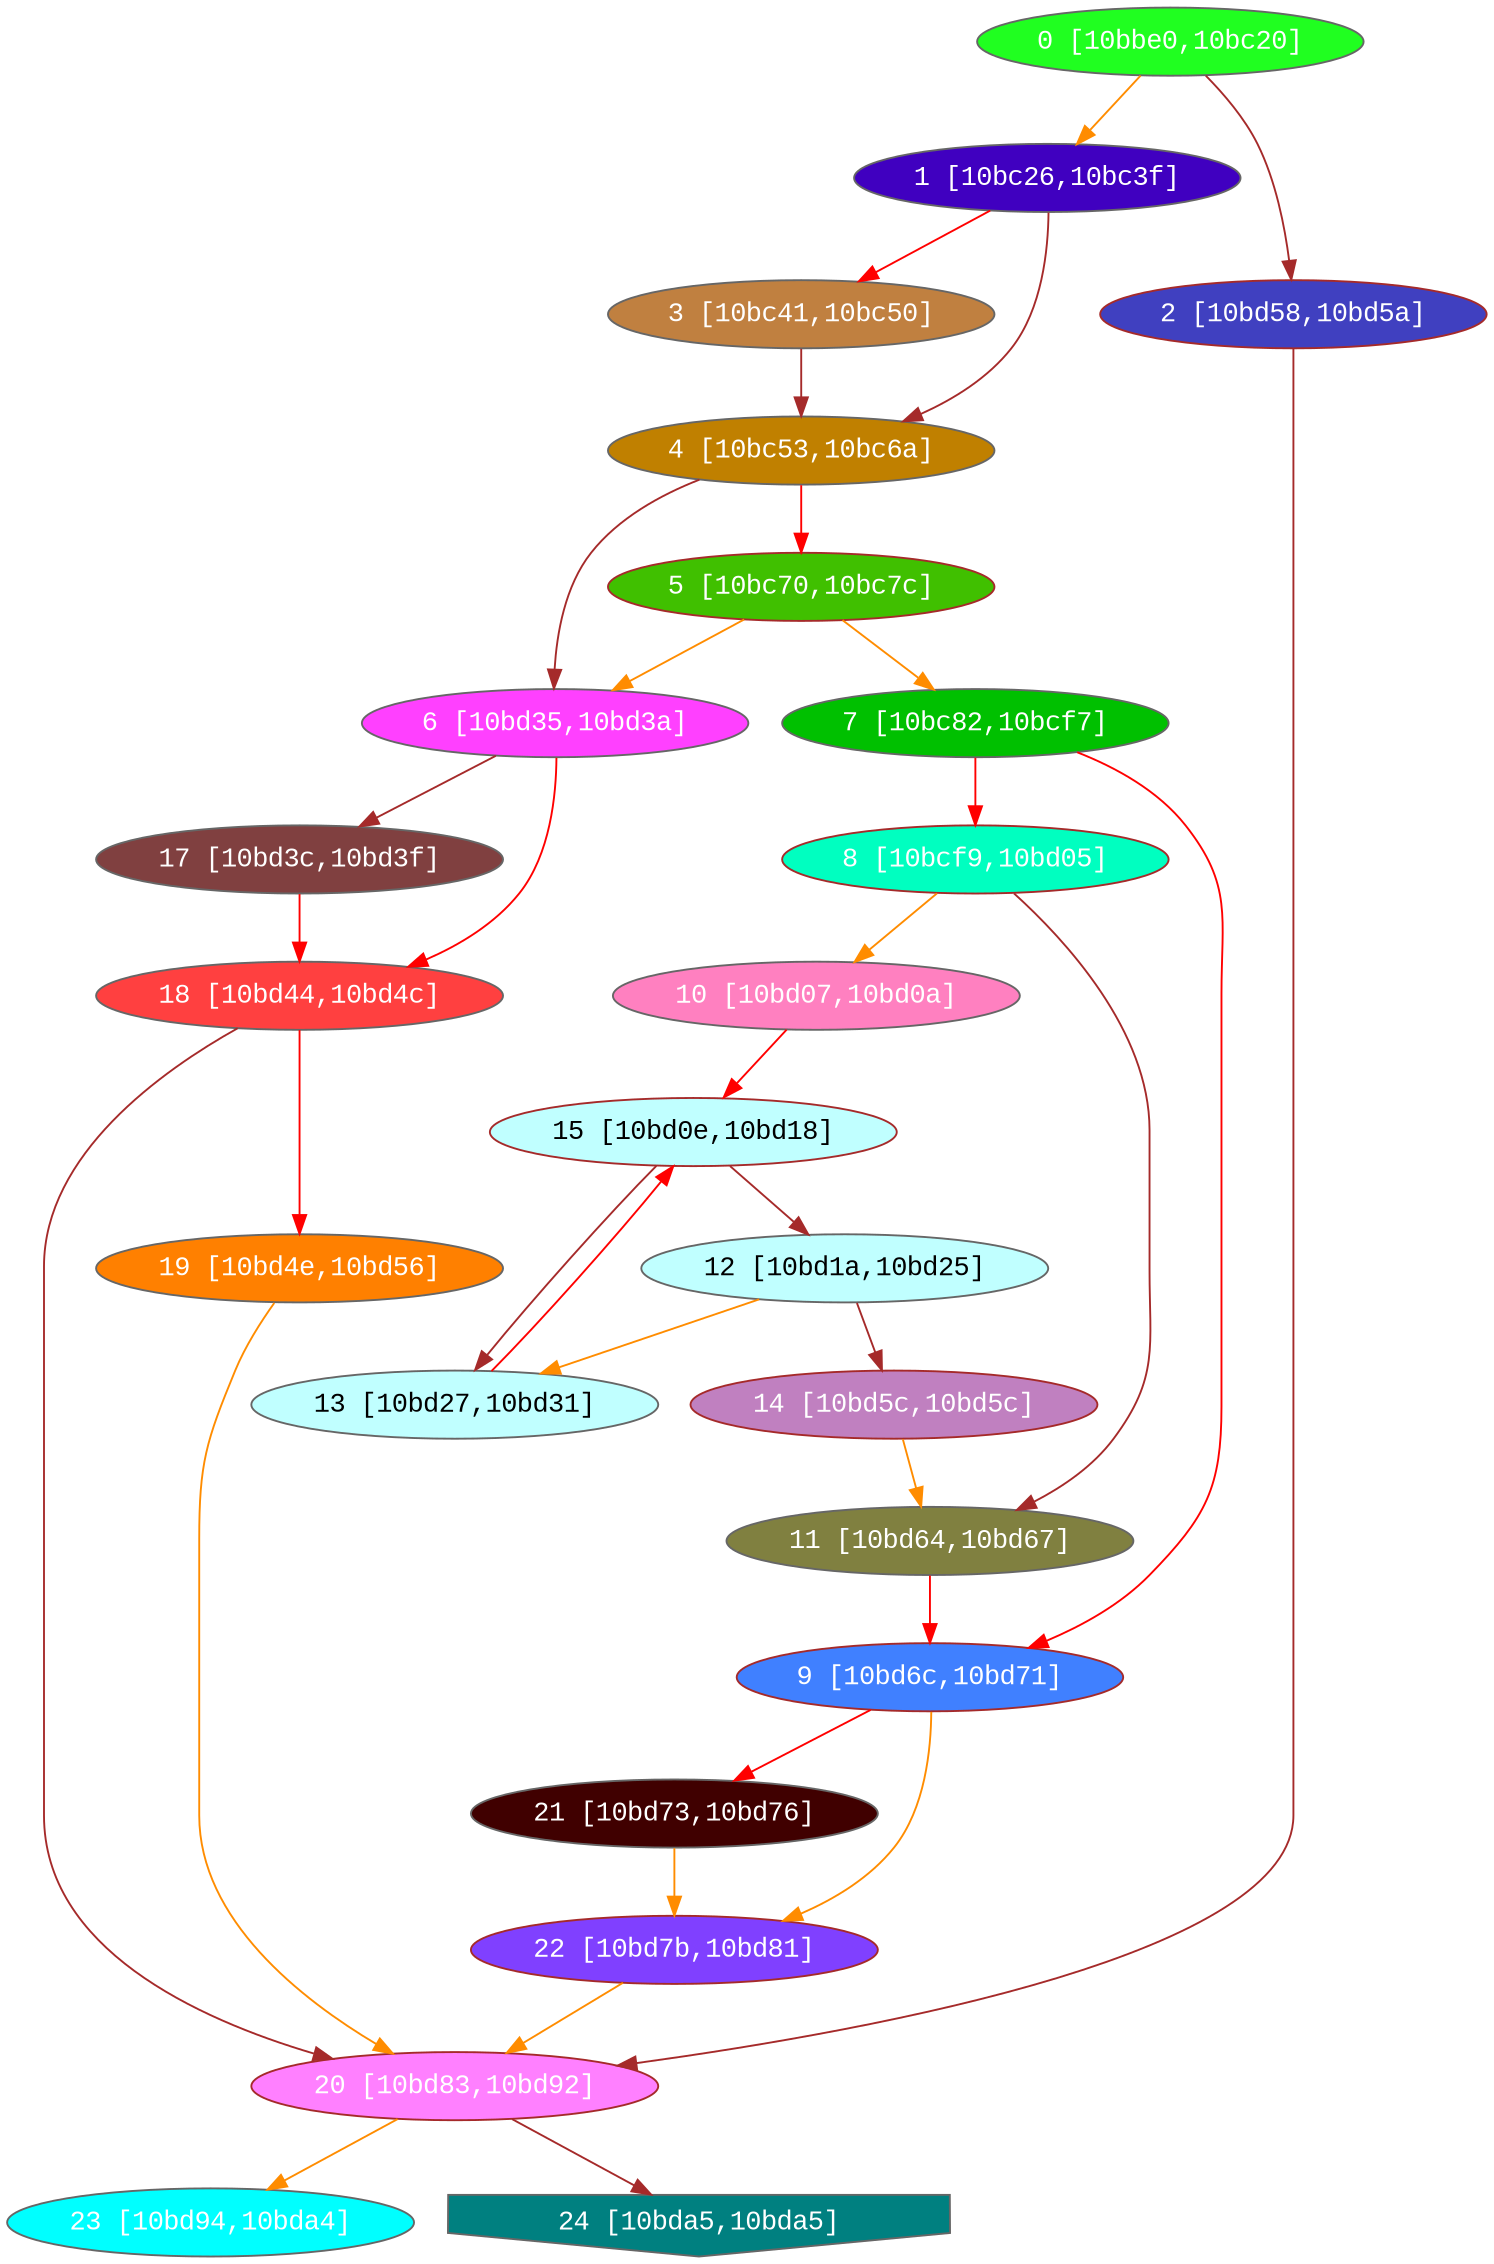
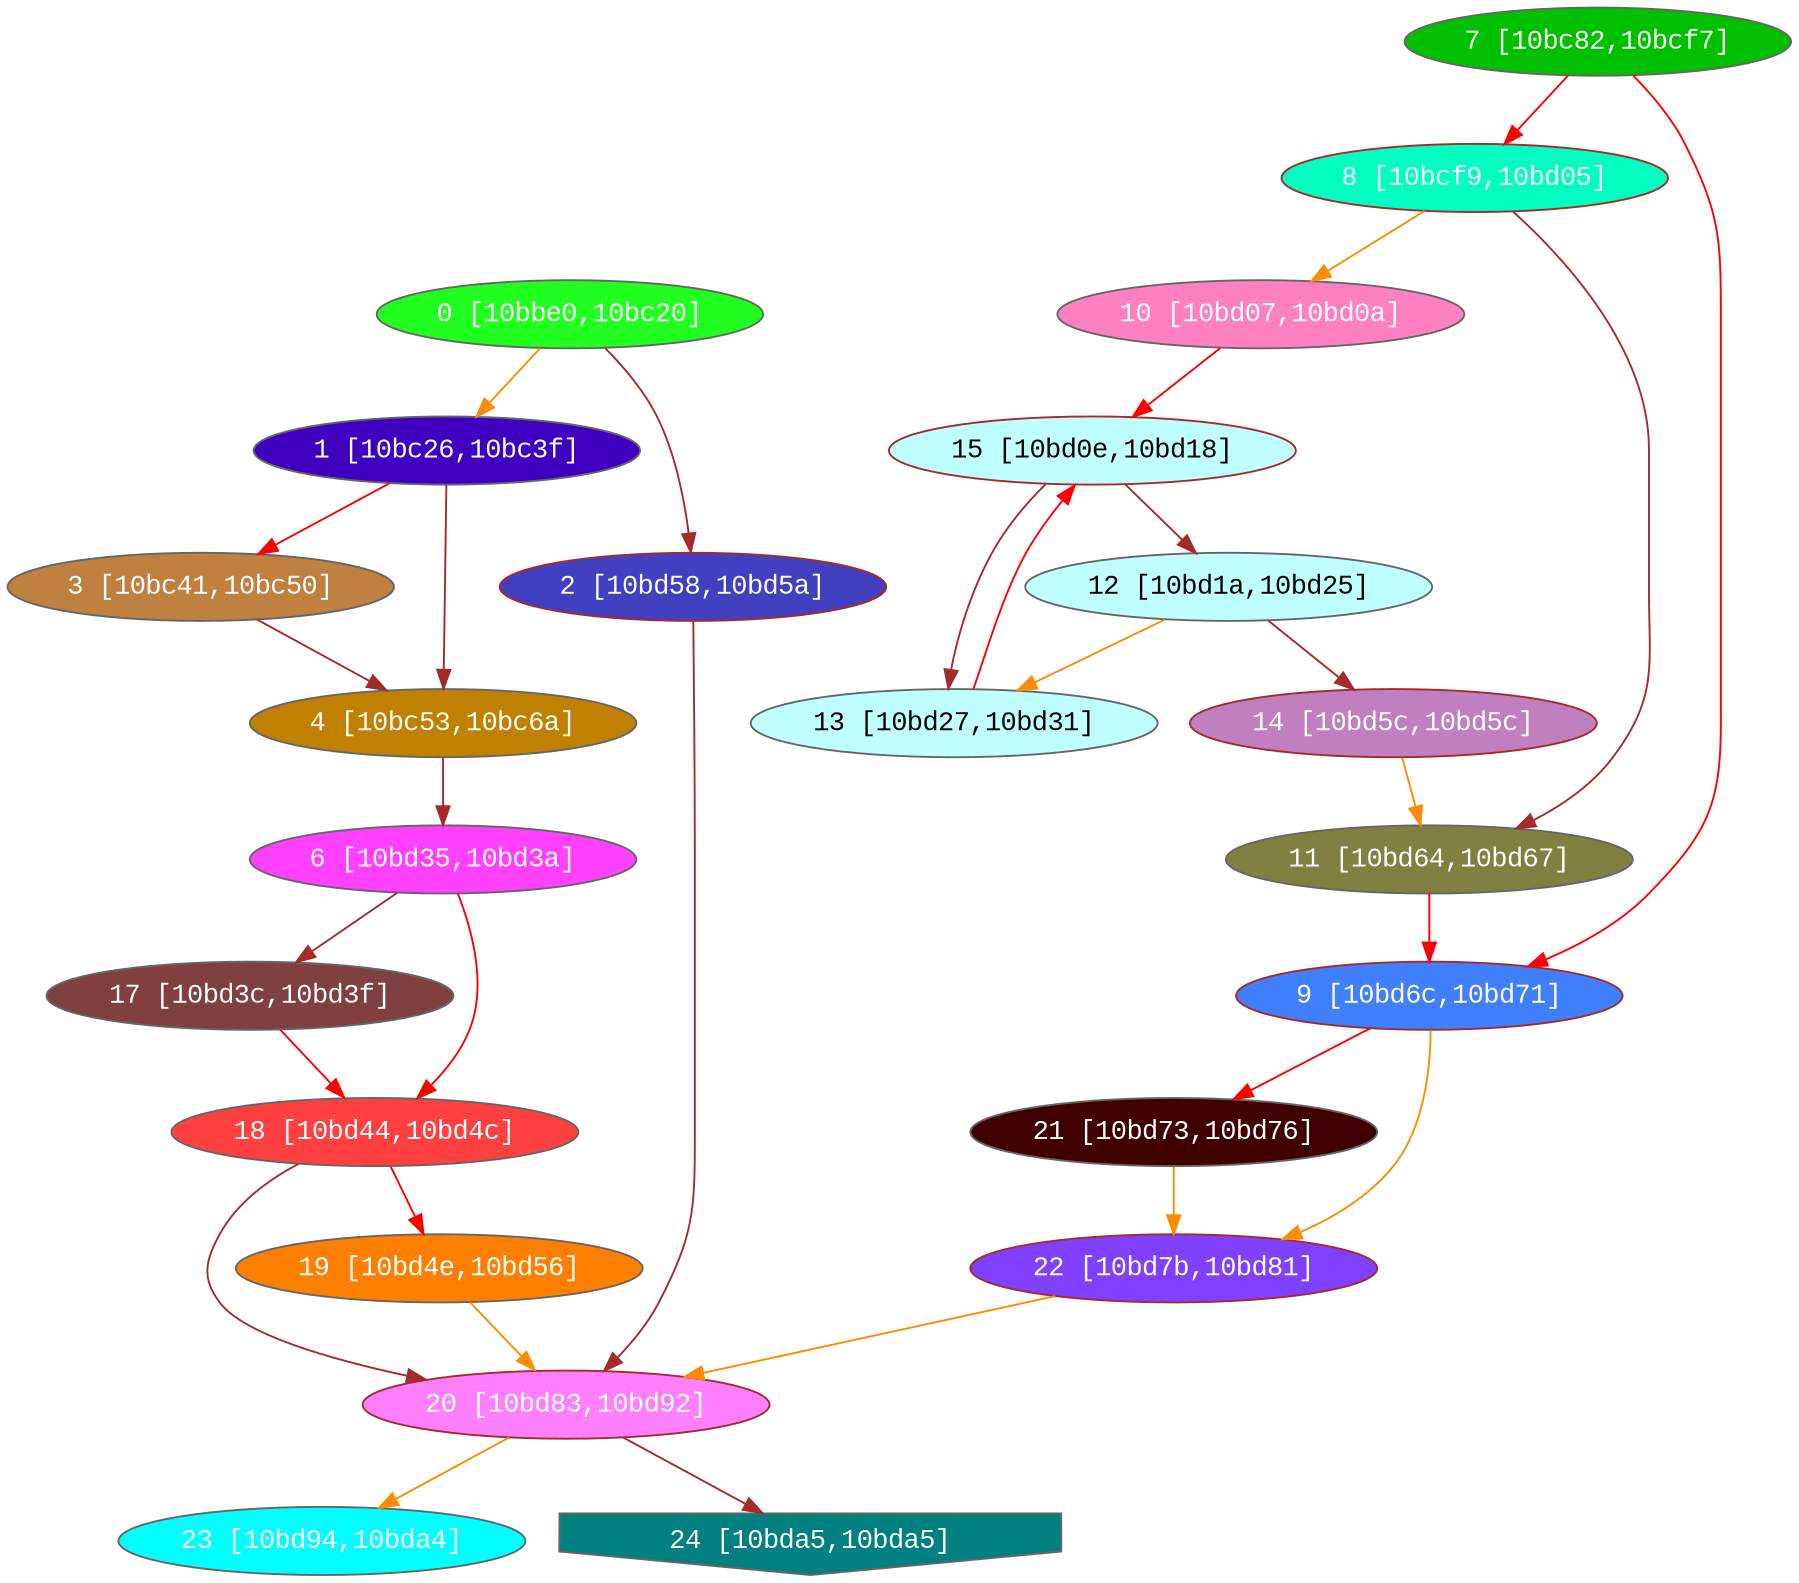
node "5 [10bc70,10bc7c]": removed
